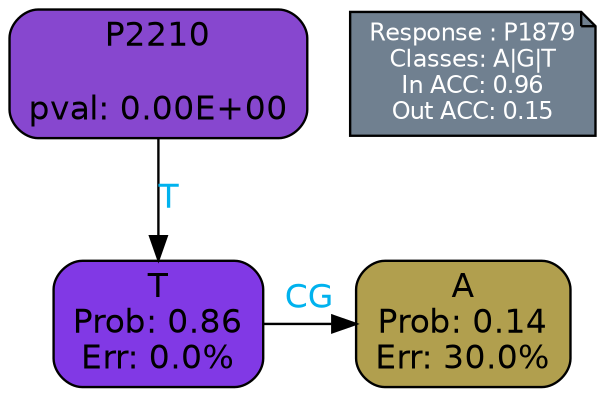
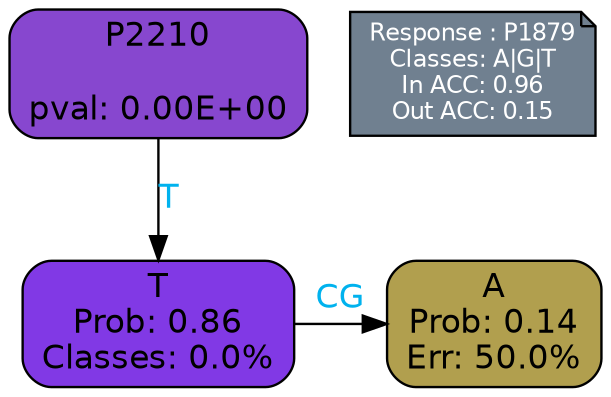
node "T Prob: 0.86 Err: 0.0%": label "T Prob: 0.86 Err: 0.0%" -> "T Prob: 0.86 Classes: 0.0%"
node "A Prob: 0.14 Err: 30.0%": label "A Prob: 0.14 Err: 30.0%" -> "A Prob: 0.14 Err: 50.0%"
